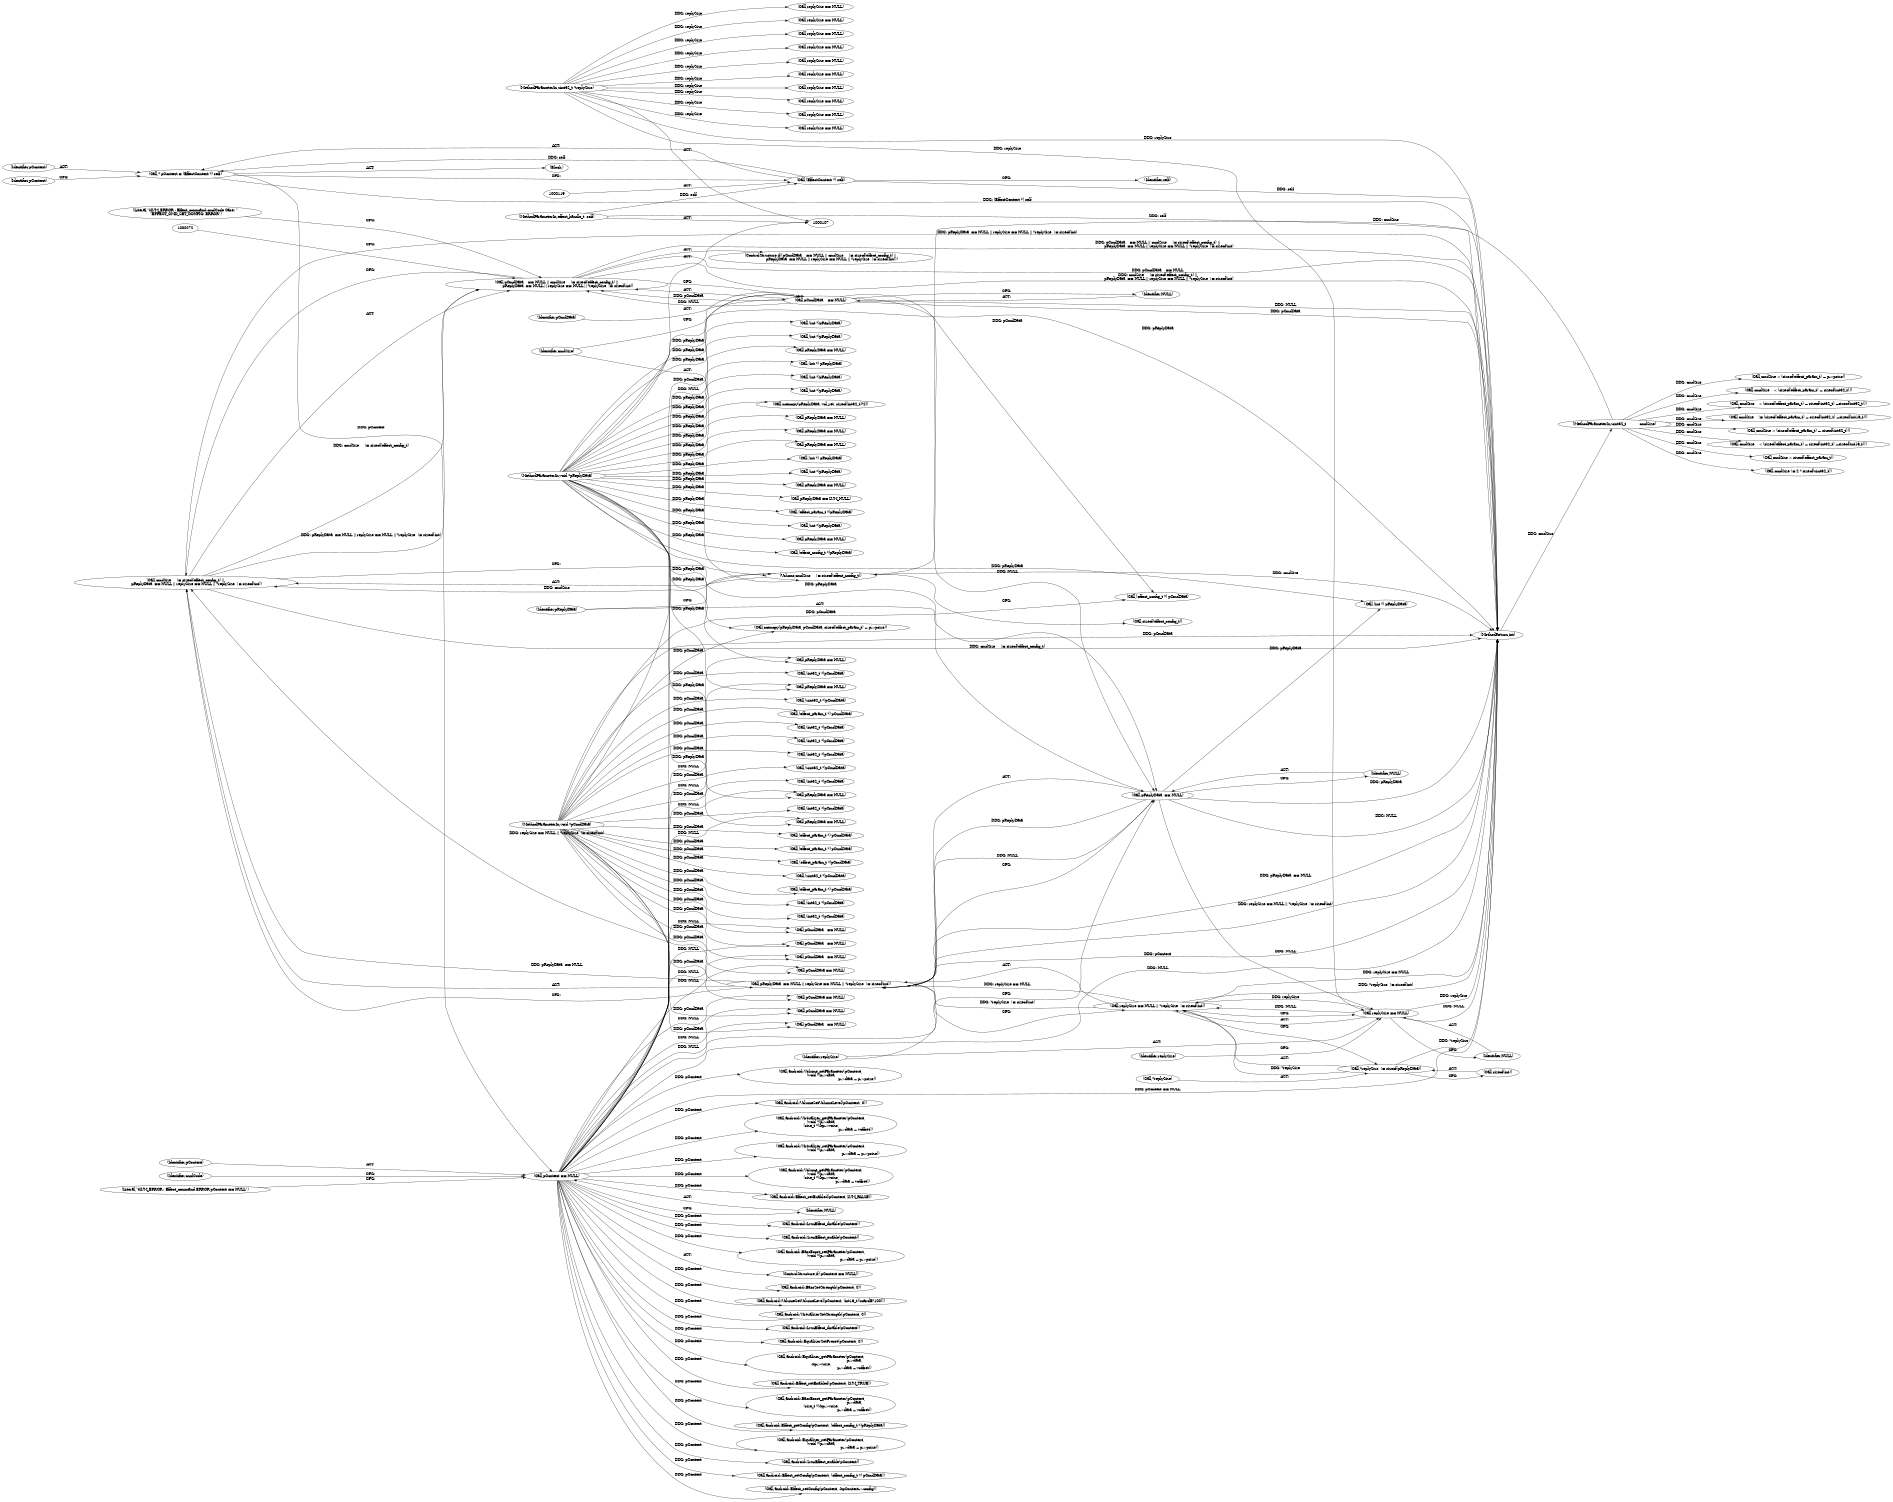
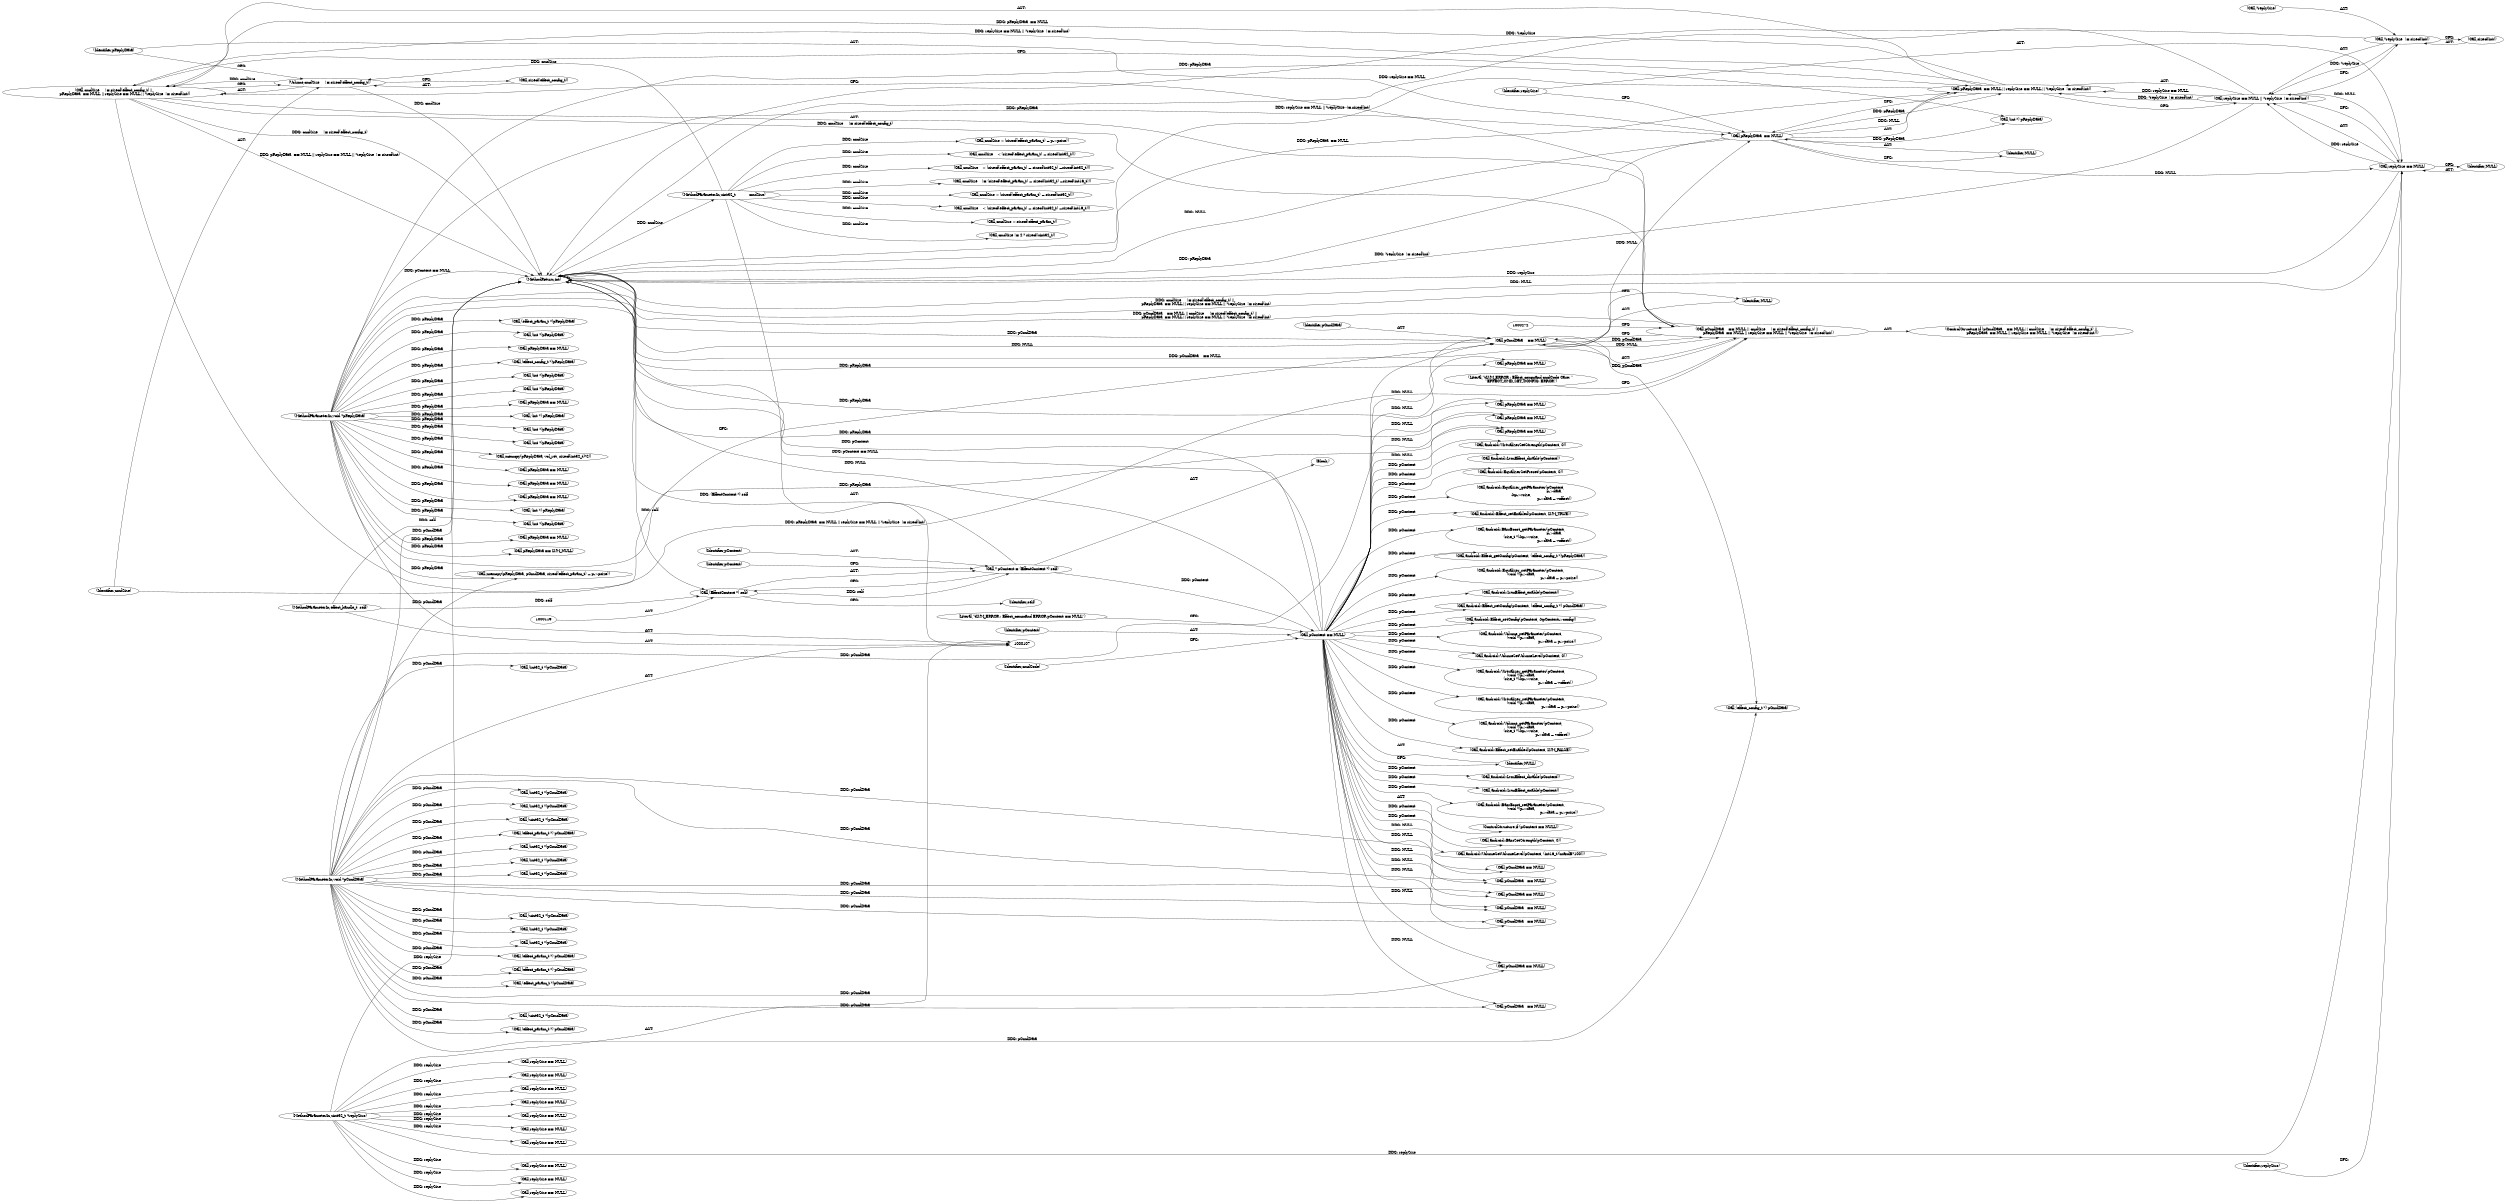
edge "(Call,sizeof(effect_config_t))" -> "(Volume,cmdSize     != sizeof(effect_config_t))": added, label "AST:"
edge "(Call,(EffectContext *) self)" -> "(MethodReturn,int)": reversed
edge "(MethodParameterIn,void *pReplyData)" -> "(MethodReturn,int)": label "DDG: pReplyData" -> "DDG: pContext == NULL"
edge "(MethodParameterIn,uint32_t            cmdSize)" -> "1000107": added, label "AST:"
edge "(MethodParameterIn,void *pCmdData)" -> "1000107": added, label "AST:"
node "(Call,*replySize  != sizeof(pReplyData))": label "(Call,*replySize  != sizeof(pReplyData))" -> "(Call,*replySize  != sizeof(int))"
